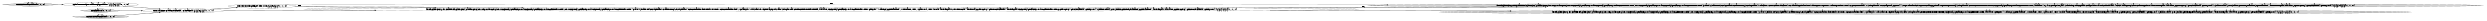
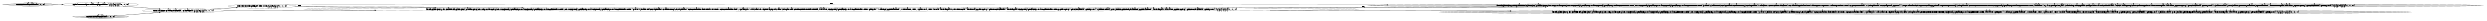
node "testCliFailure['0', '0', '1']": removed
